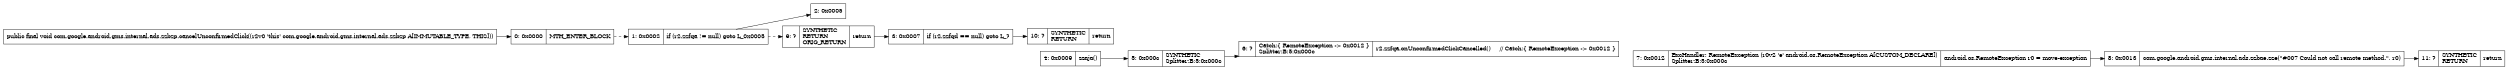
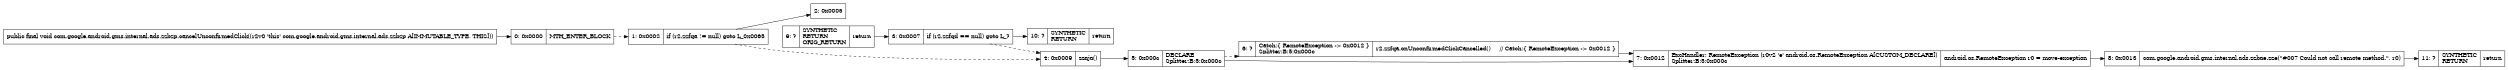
node "1: 0x0002": text "if (r2.zzfqa != null) goto L_0x0005" -> "if (r2.zzfqa != null) goto L_0x0065"
edge "1: 0x0002" -> "9: ?": now "1: 0x0002" -> "4: 0x0009"
edge "3: 0x0007" -> "4: 0x0009": added
edge "6: ?" -> "7: 0x0012": added
node "5: 0x000c": text "SYNTHETIC" -> "DECLARE"
edge "5: 0x000c" -> "6: ?": style solid -> dashed
edge "5: 0x000c" -> "7: 0x0012": added
